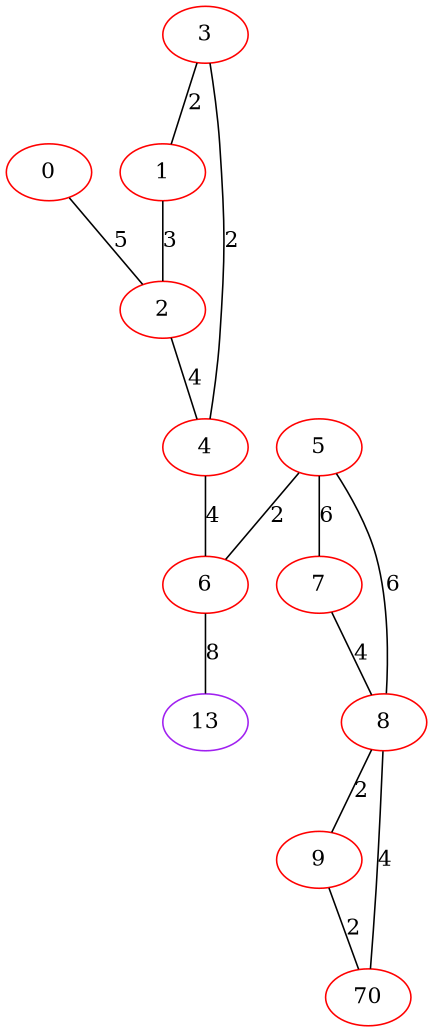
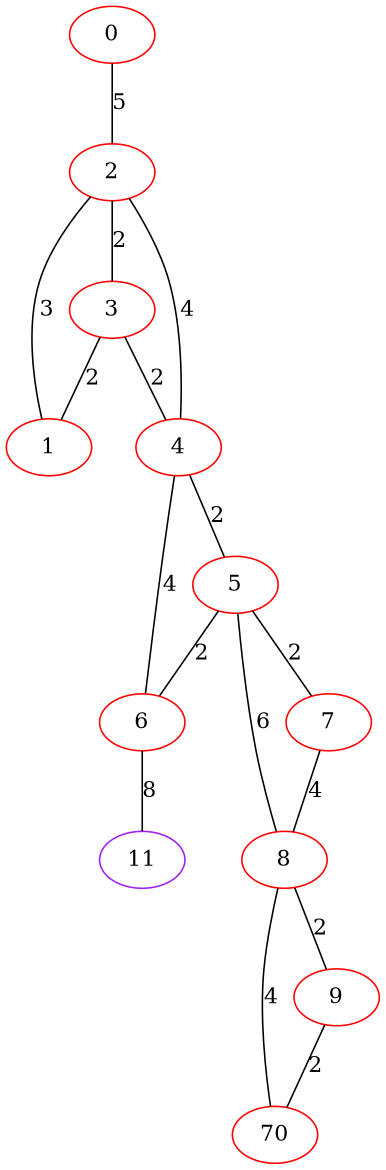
edge "2" -- "3": added, label "2"
edge "4" -- "5": added, label "2"
edge "5" -- "7": label "6" -> "2"
node "13": label "13" -> "11"
